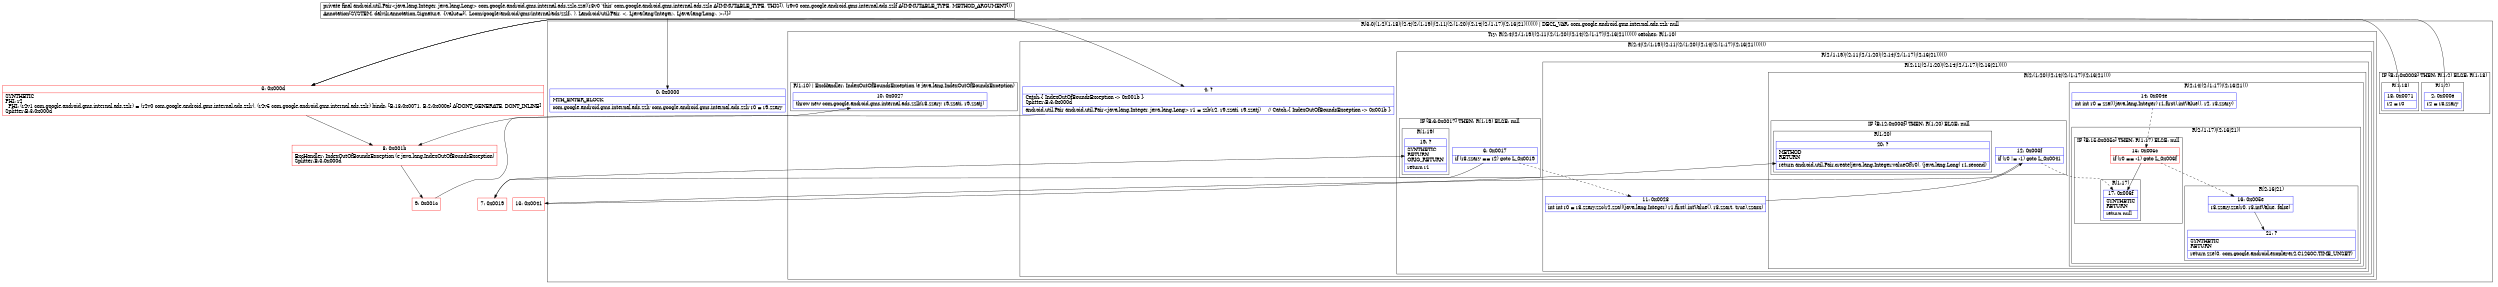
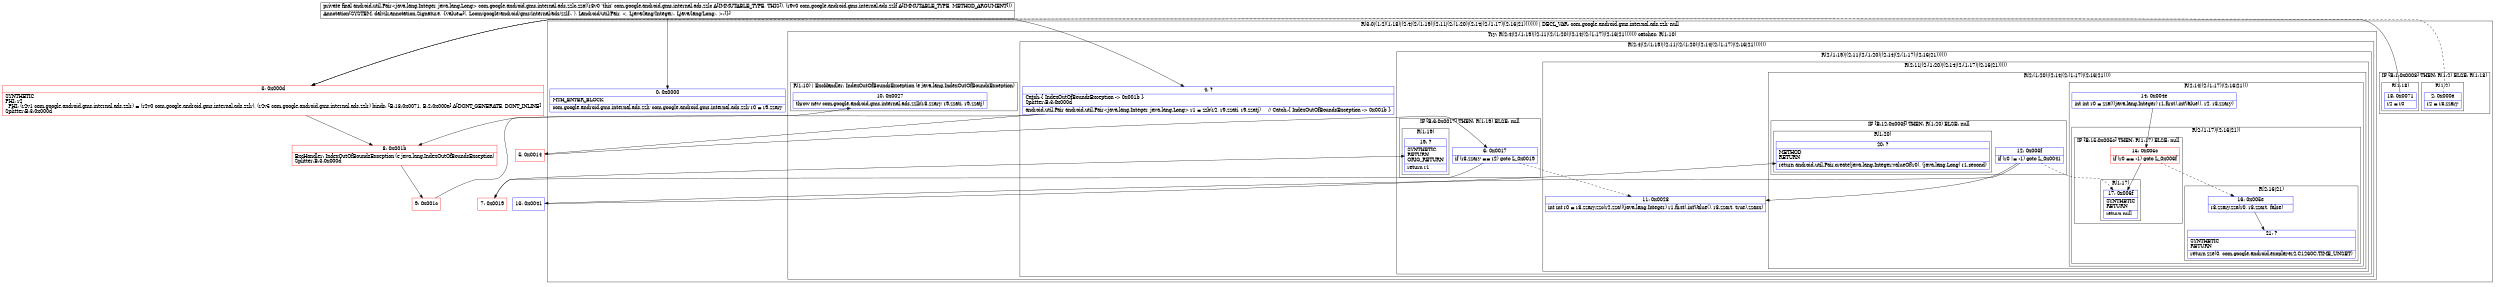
edge "2: 0x000a" -> "3: 0x000d": style solid -> dashed
edge "14: 0x004e" -> "15: 0x005c": style dashed -> solid
node "5: 0x0014": added
edge "11: 0x0028" -> "12: 0x003f": reversed
node "13: 0x0041": color red -> blue
node "16: 0x005e": text "r8.zzary.zza(r0, r8.intValue, false)" -> "r8.zzary.zza(r0, r8.zzart, false)"
